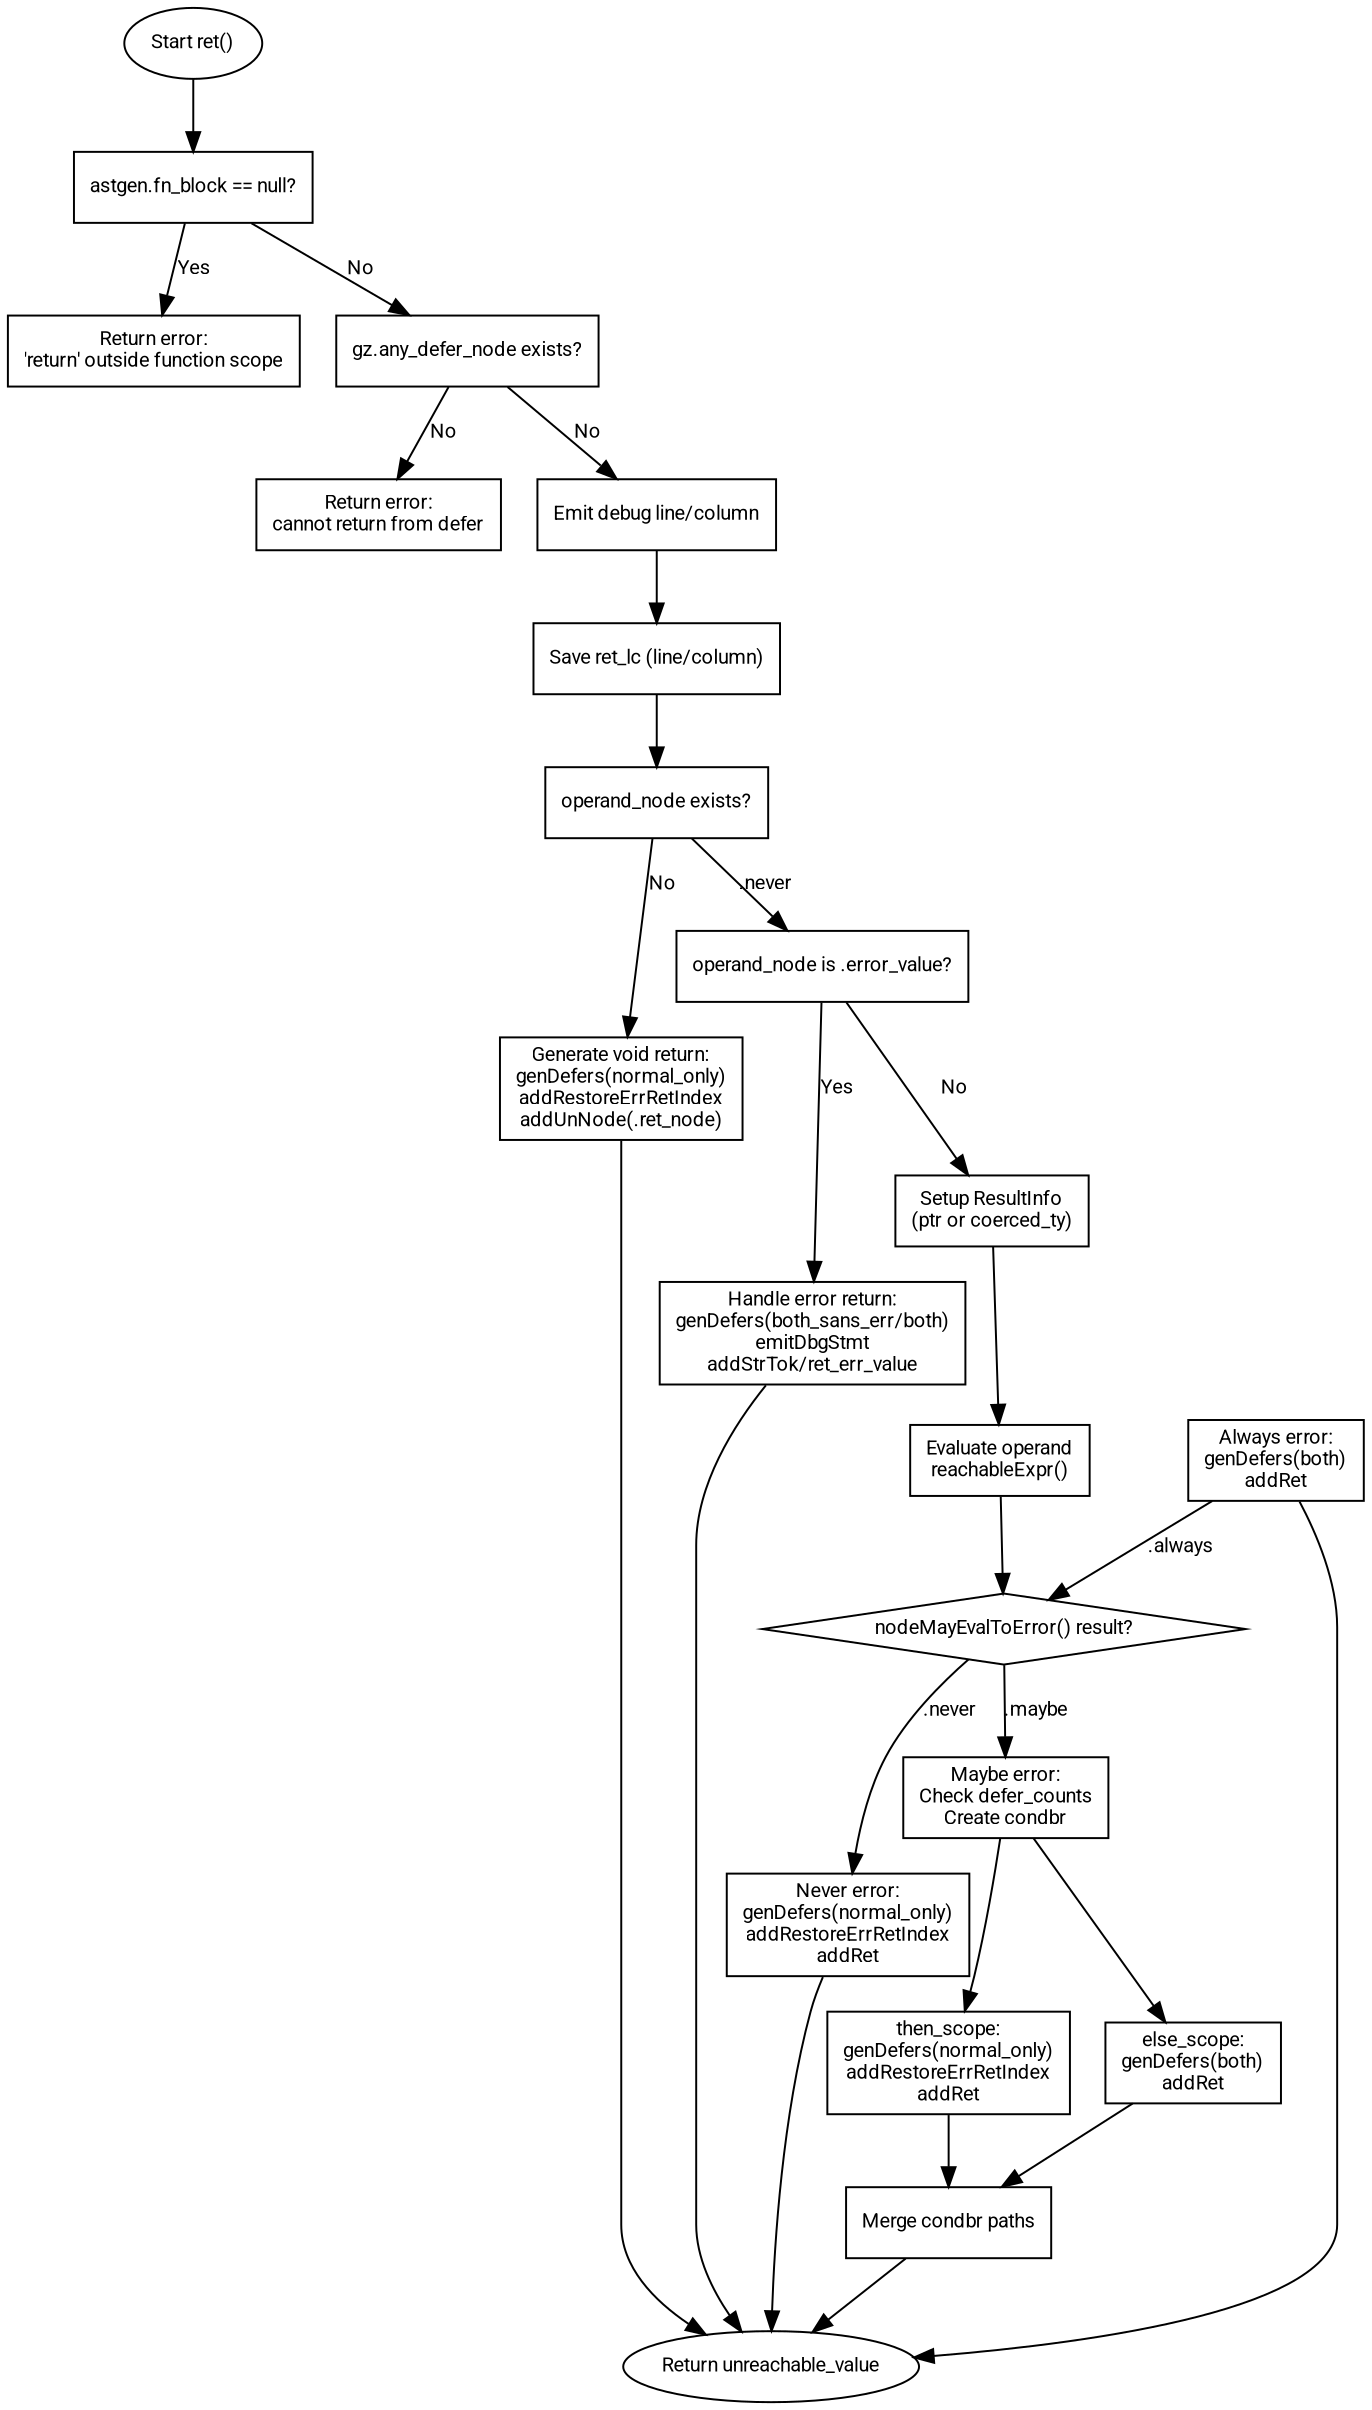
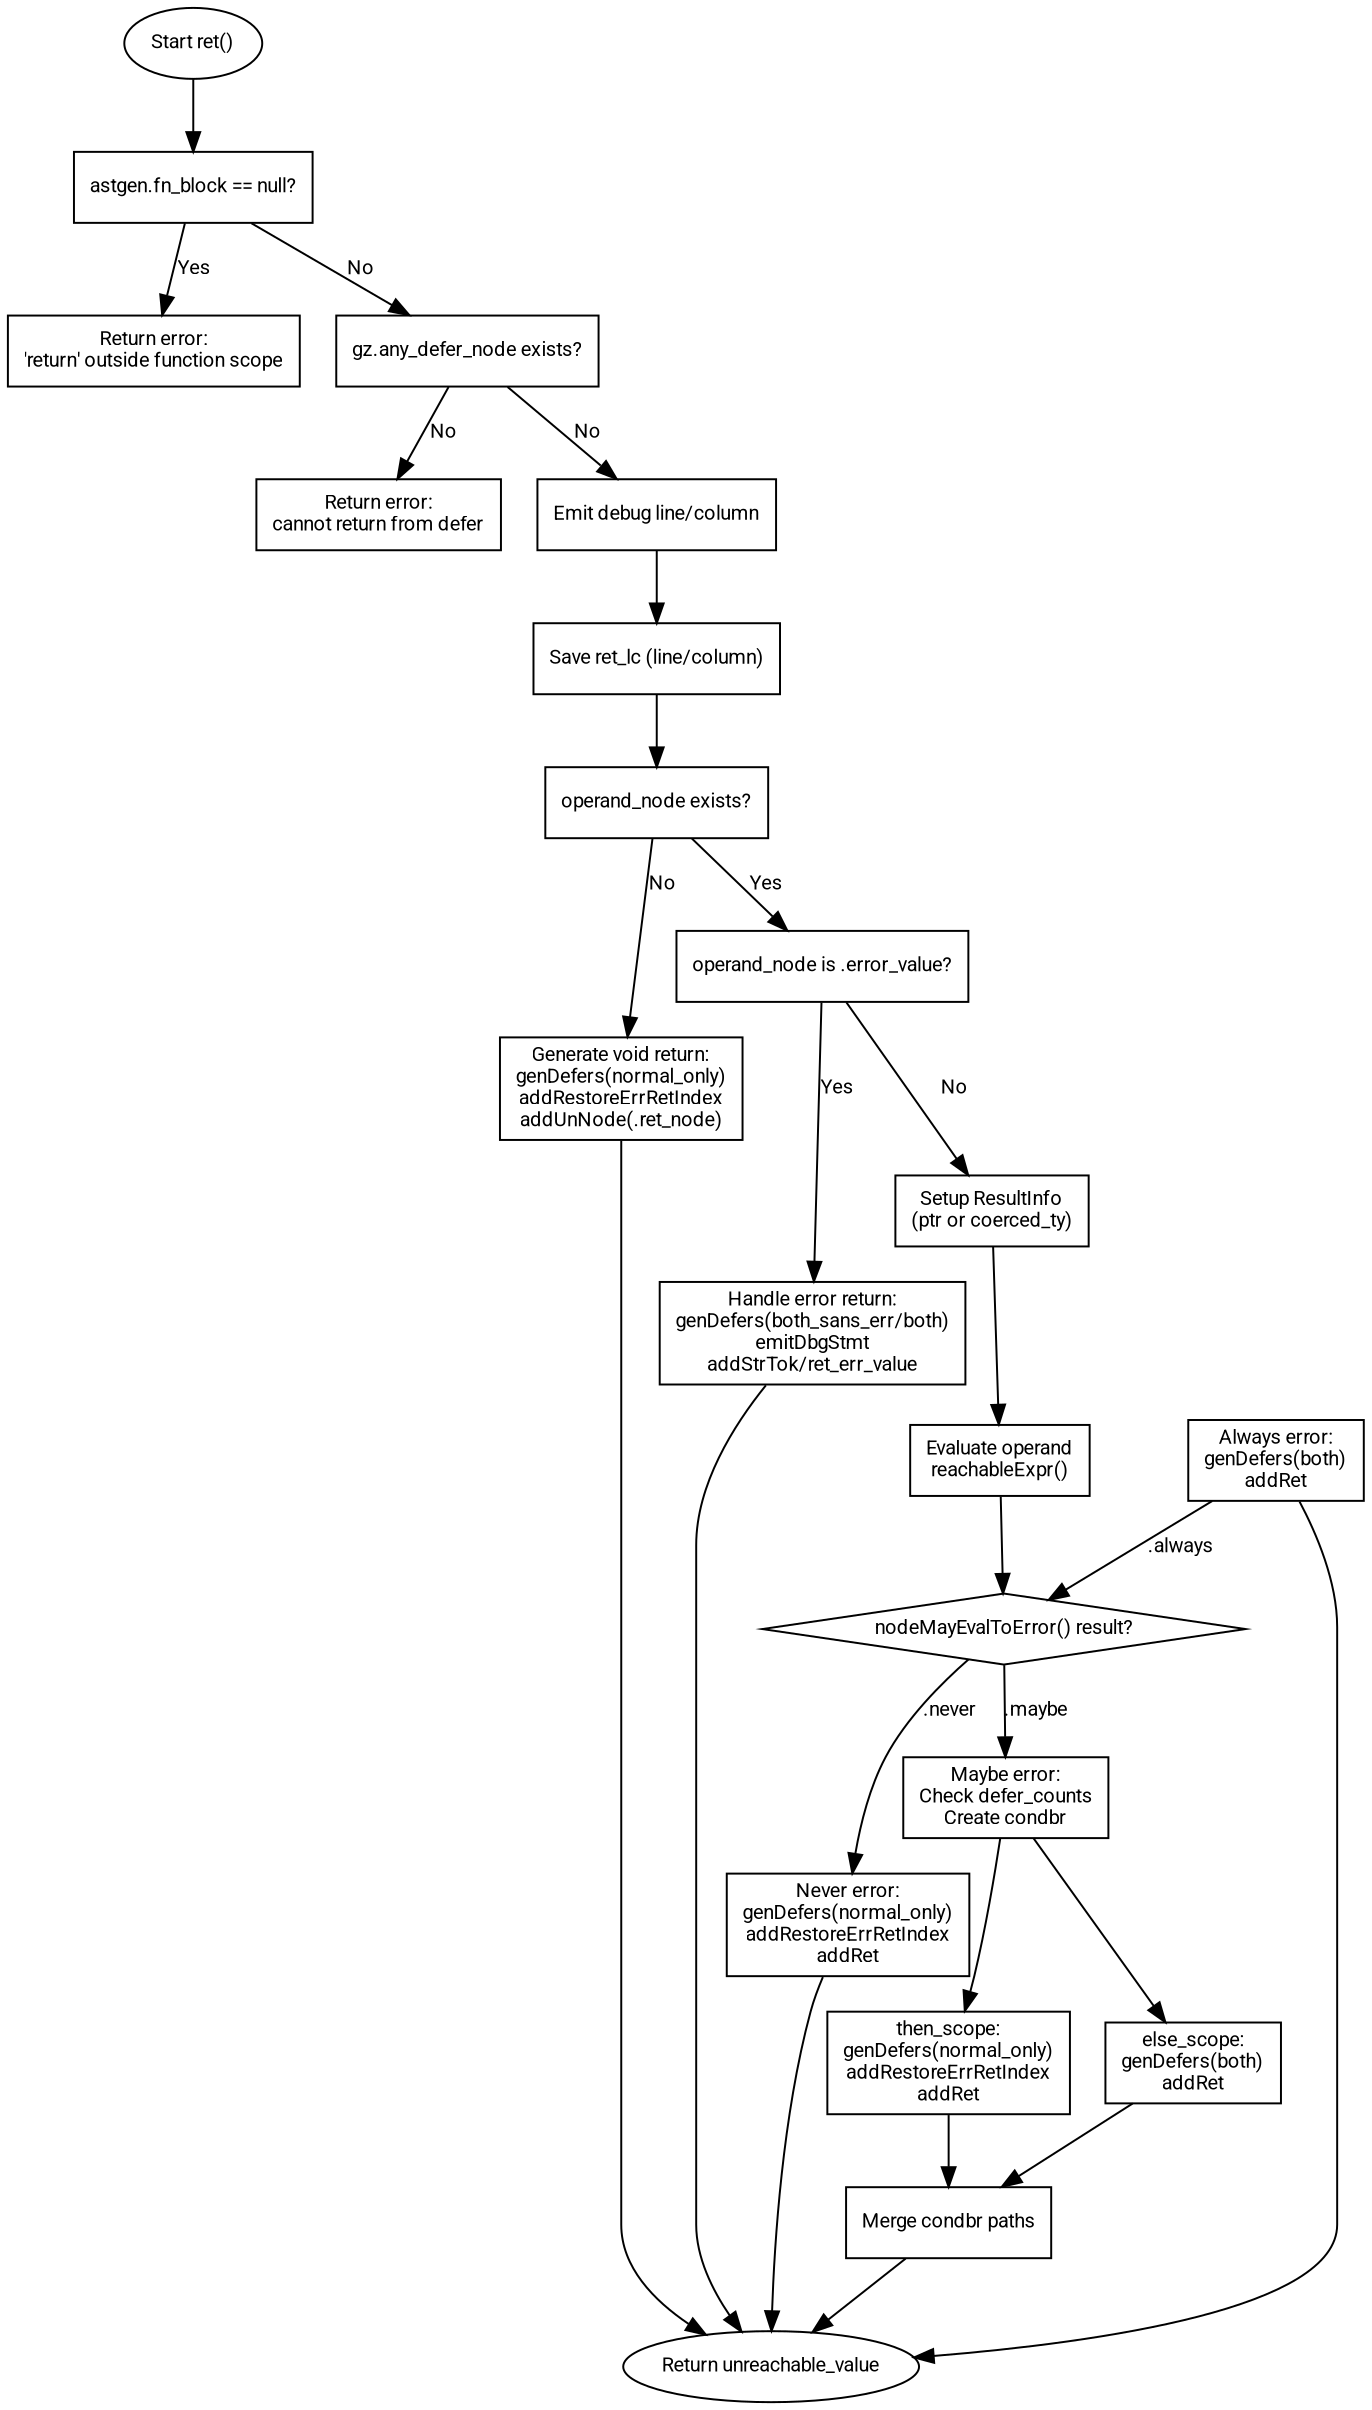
edge "operand_node exists?" -> "operand_node is .error_value?": label ".never" -> "Yes"
